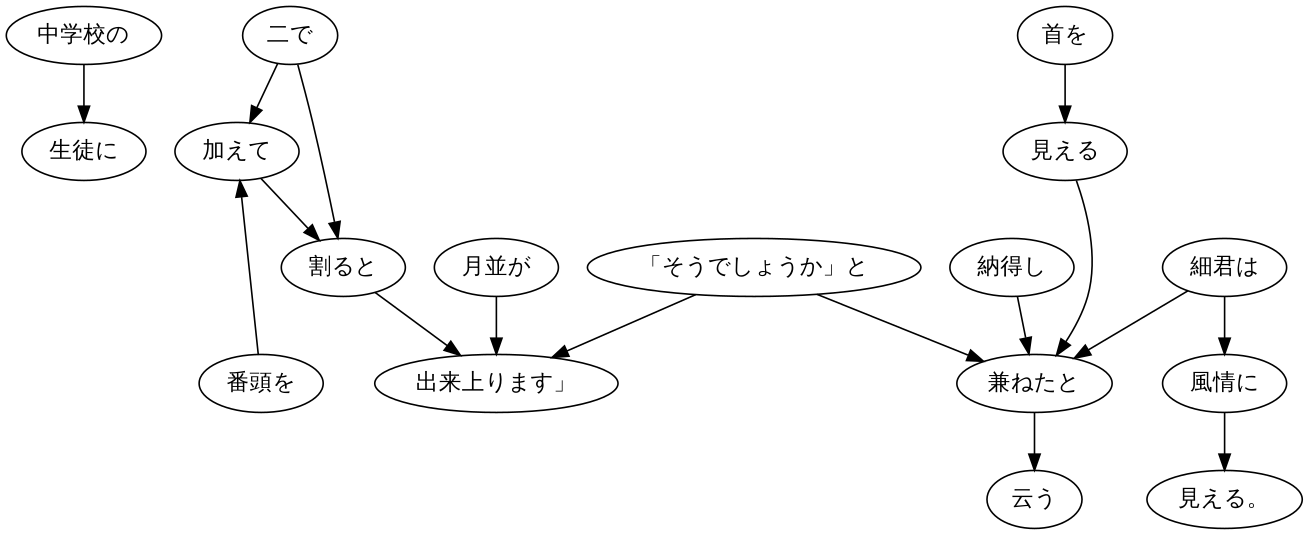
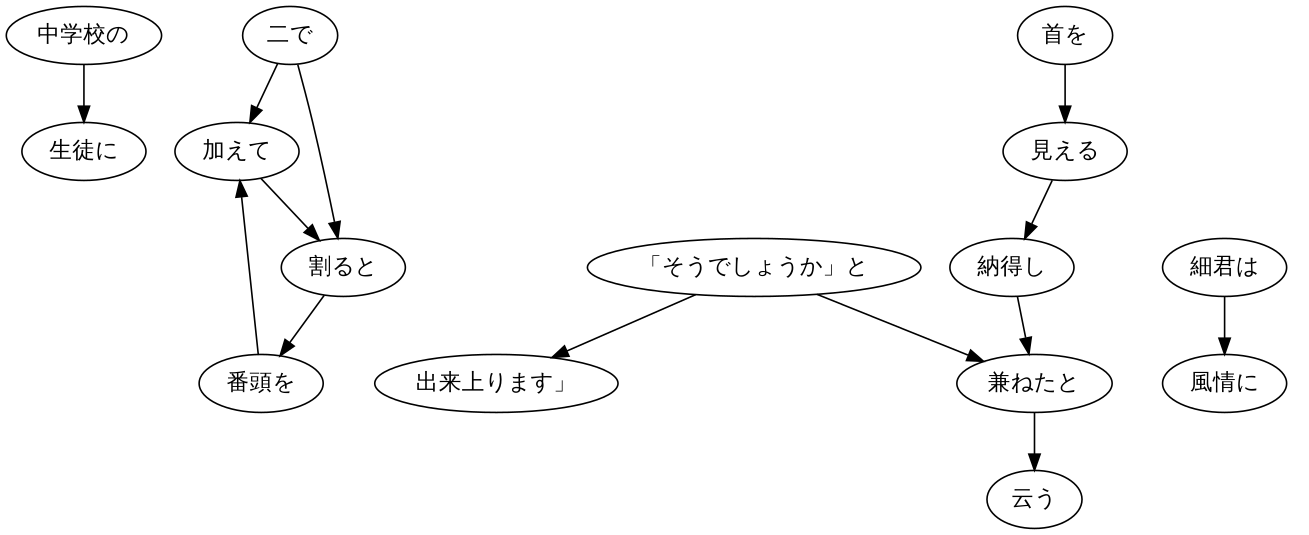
edge "見える" -> "兼ねたと": now "見える" -> "納得し"
node "月並が": removed
edge "割ると" -> "出来上ります」": now "割ると" -> "番頭を"
edge "細君は" -> "兼ねたと": removed
node "見える。": removed
